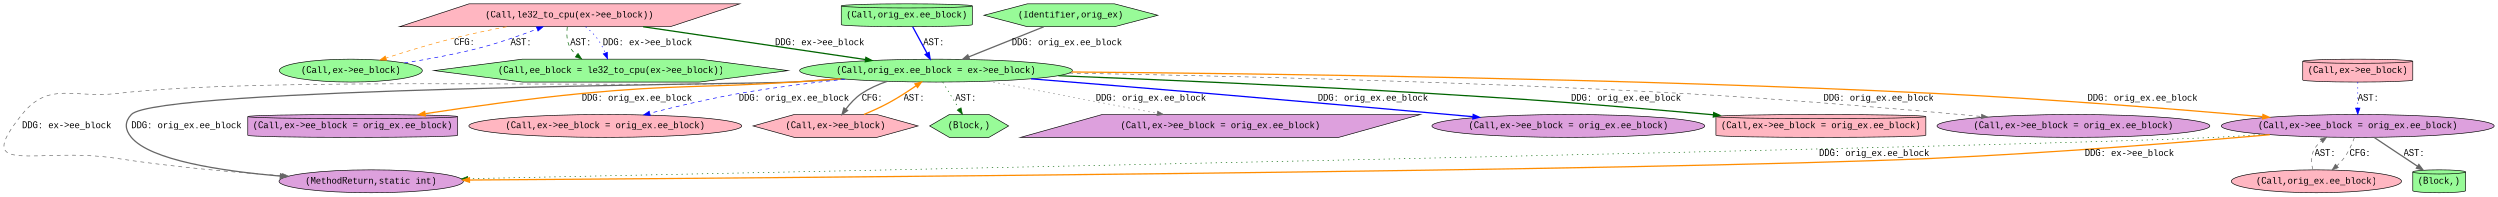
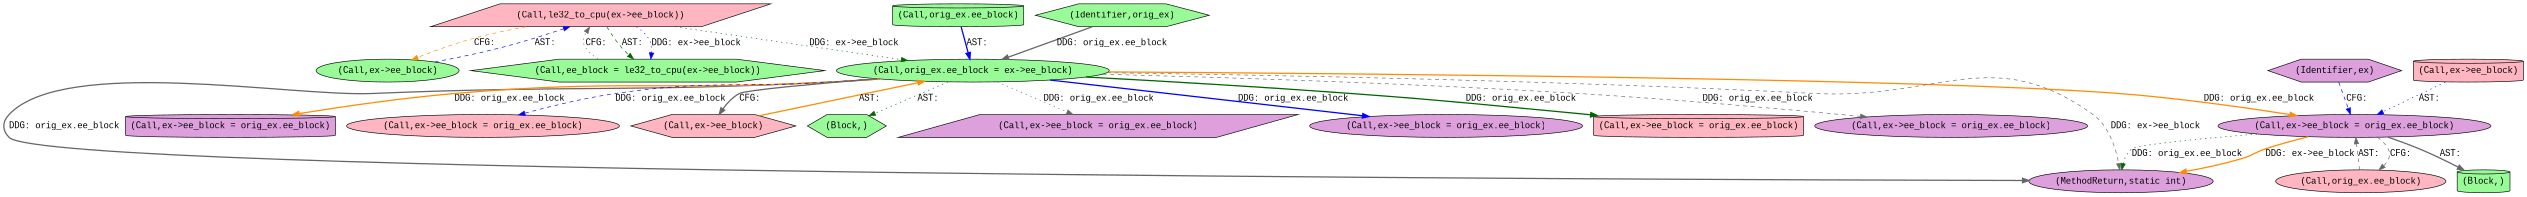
edge "(Call,le32_to_cpu(ex->ee_block))" -> "(Call,orig_ex.ee_block = ex->ee_block)": style bold -> dotted
edge "(Call,ee_block = le32_to_cpu(ex->ee_block))" -> "(Call,le32_to_cpu(ex->ee_block))": added, label "CFG:"
node "(Identifier,ex)": added
